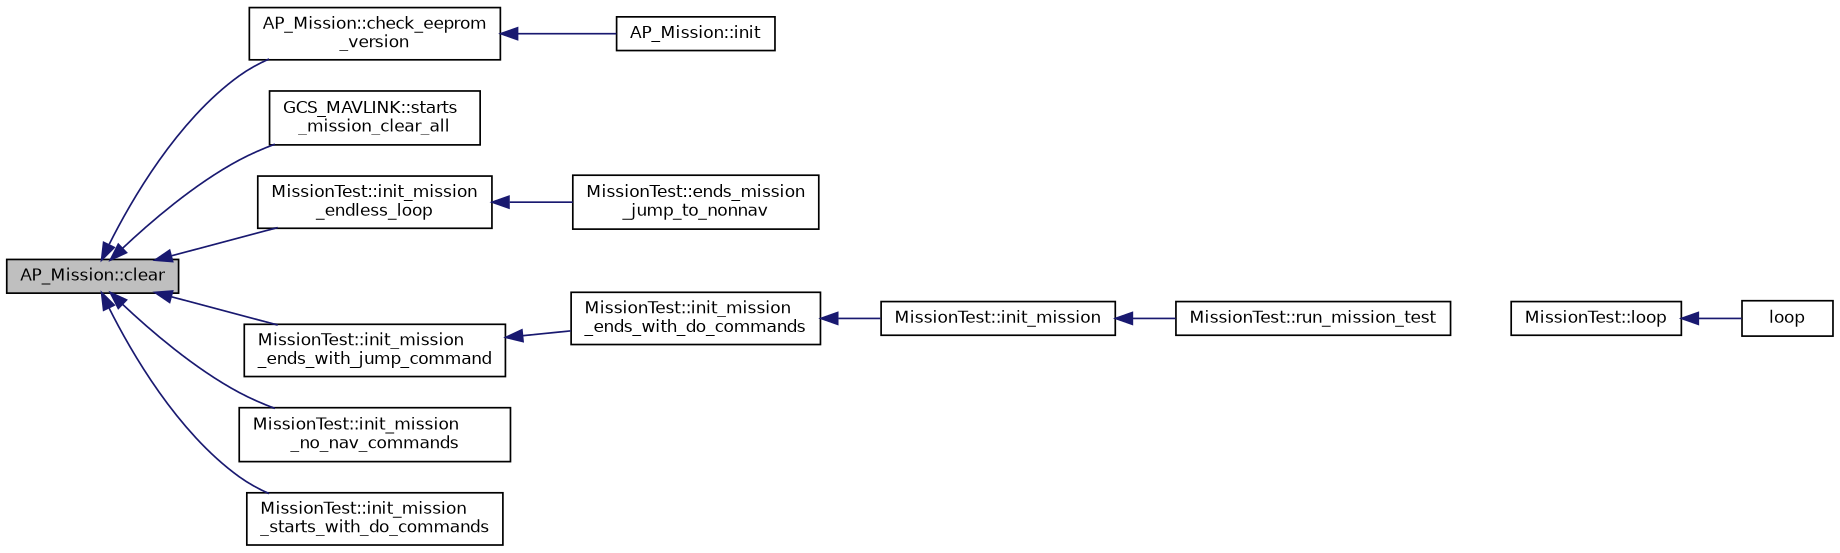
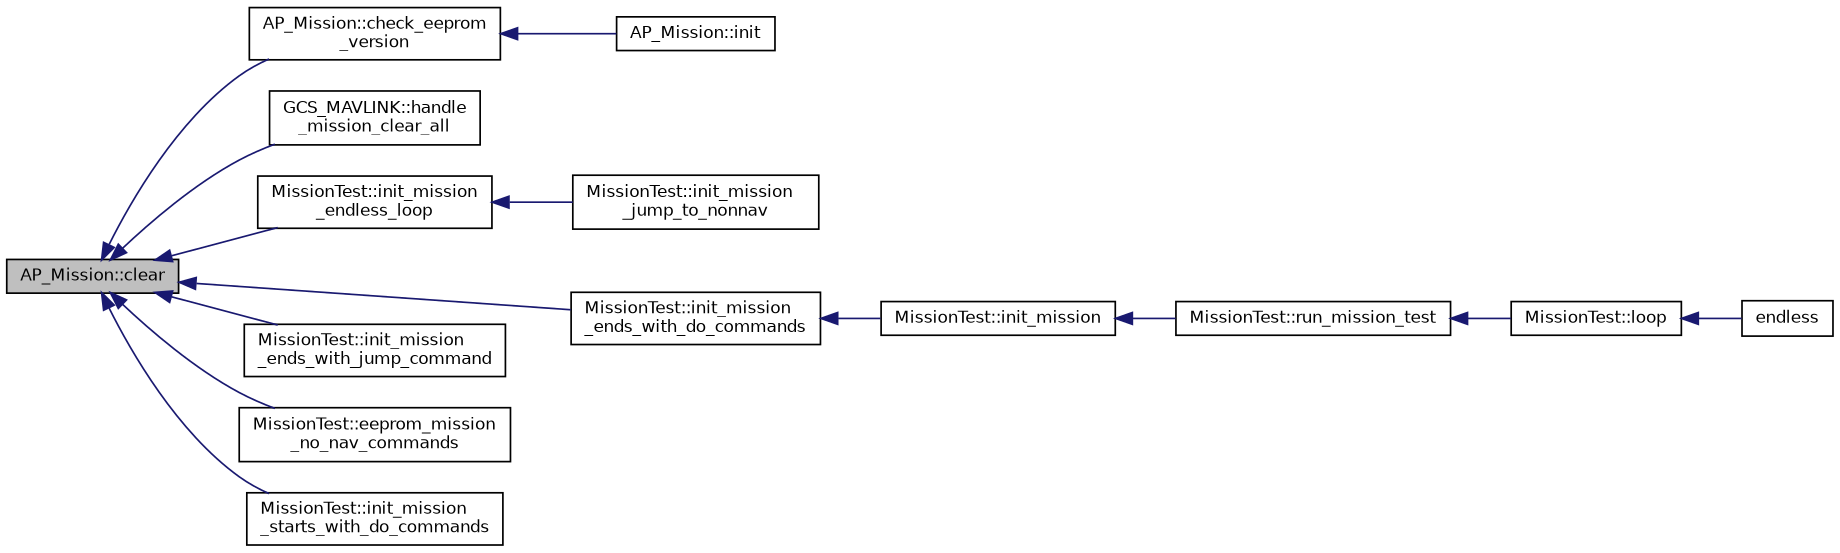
node "GCS_MAVLINK::starts _mission_clear_all": label "GCS_MAVLINK::starts _mission_clear_all" -> "GCS_MAVLINK::handle _mission_clear_all"
node "MissionTest::ends_mission _jump_to_nonnav": label "MissionTest::ends_mission _jump_to_nonnav" -> "MissionTest::init_mission _jump_to_nonnav"
edge "MissionTest::loop" -> "MissionTest::run_mission_test": added
node "loop": label "loop" -> "endless"
edge "MissionTest::init_mission _ends_with_do_commands" -> "MissionTest::init_mission _ends_with_jump_command": now "MissionTest::init_mission _ends_with_do_commands" -> "AP_Mission::clear"
node "MissionTest::init_mission _no_nav_commands": label "MissionTest::init_mission _no_nav_commands" -> "MissionTest::eeprom_mission _no_nav_commands"
